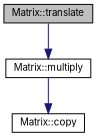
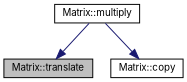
edge "Matrix::translate" -> "Matrix::multiply": reversed
